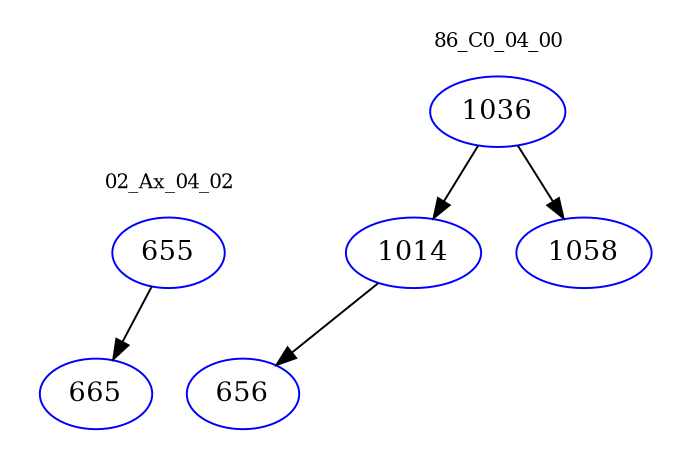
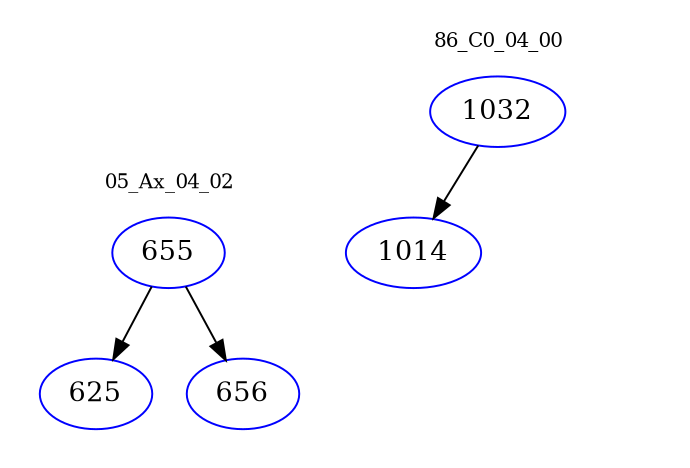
node "1036": label "1036" -> "1032"
cluster "02_Ax_04_02": label "02_Ax_04_02" -> "05_Ax_04_02"
node "1058": removed
edge "1014" -> "656": now "655" -> "656"
node "665": label "665" -> "625"
